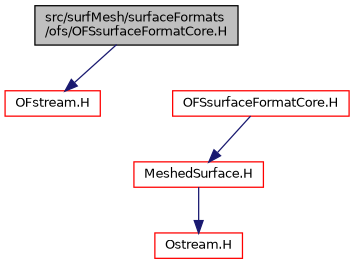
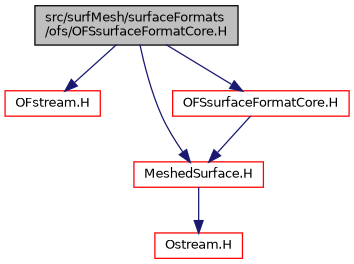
edge "src/surfMesh/surfaceFormats /ofs/OFSsurfaceFormatCore.H" -> "OFSsurfaceFormatCore.H": added
edge "src/surfMesh/surfaceFormats /ofs/OFSsurfaceFormatCore.H" -> "MeshedSurface.H": added
